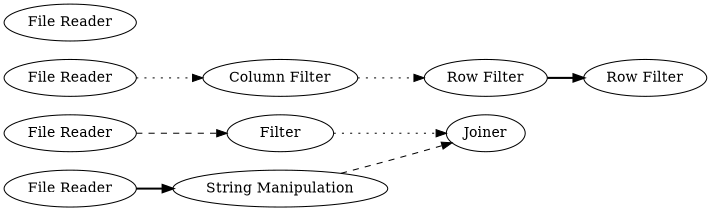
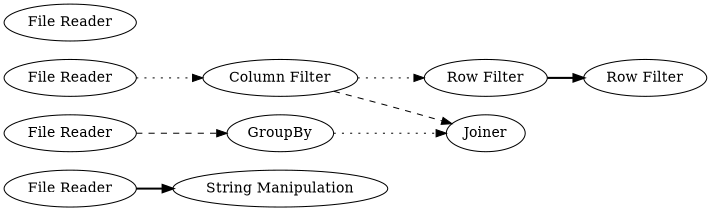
node "Filter": label "Filter" -> "GroupBy"
edge "String Manipulation" -> "Joiner": now "Column Filter" -> "Joiner"
